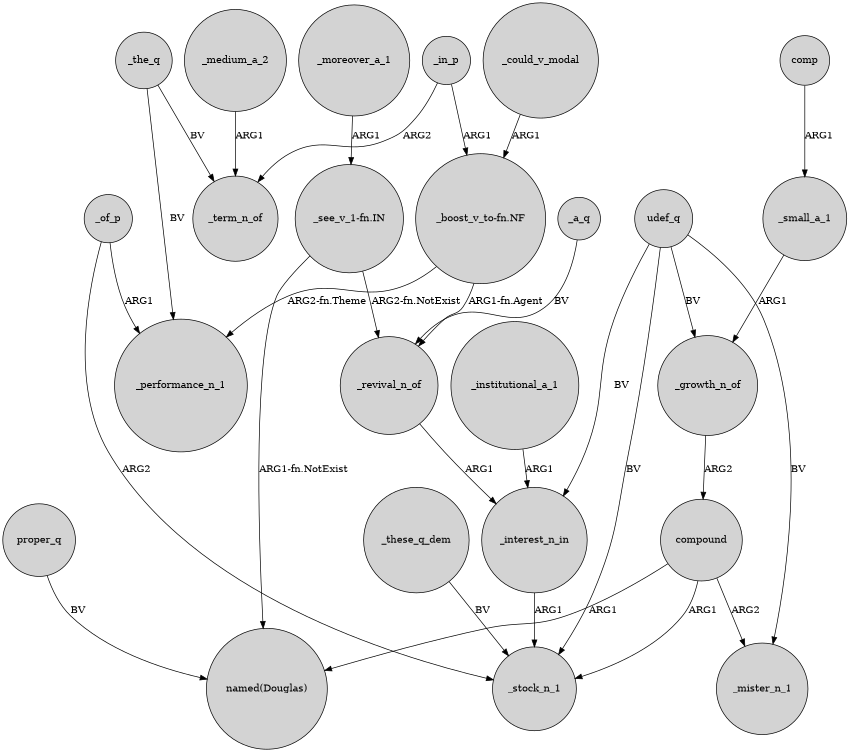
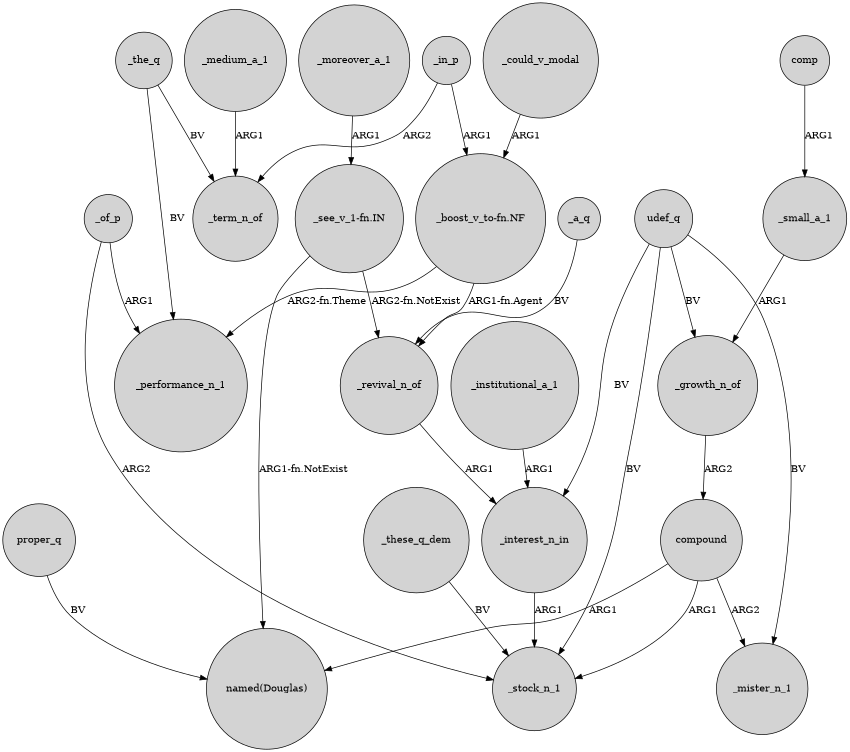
node "_medium_a_2": label "_medium_a_2" -> "_medium_a_1"
